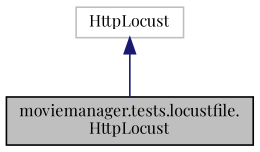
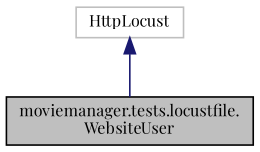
node "moviemanager.tests.locustfile. HttpLocust": label "moviemanager.tests.locustfile. HttpLocust" -> "moviemanager.tests.locustfile. WebsiteUser"
